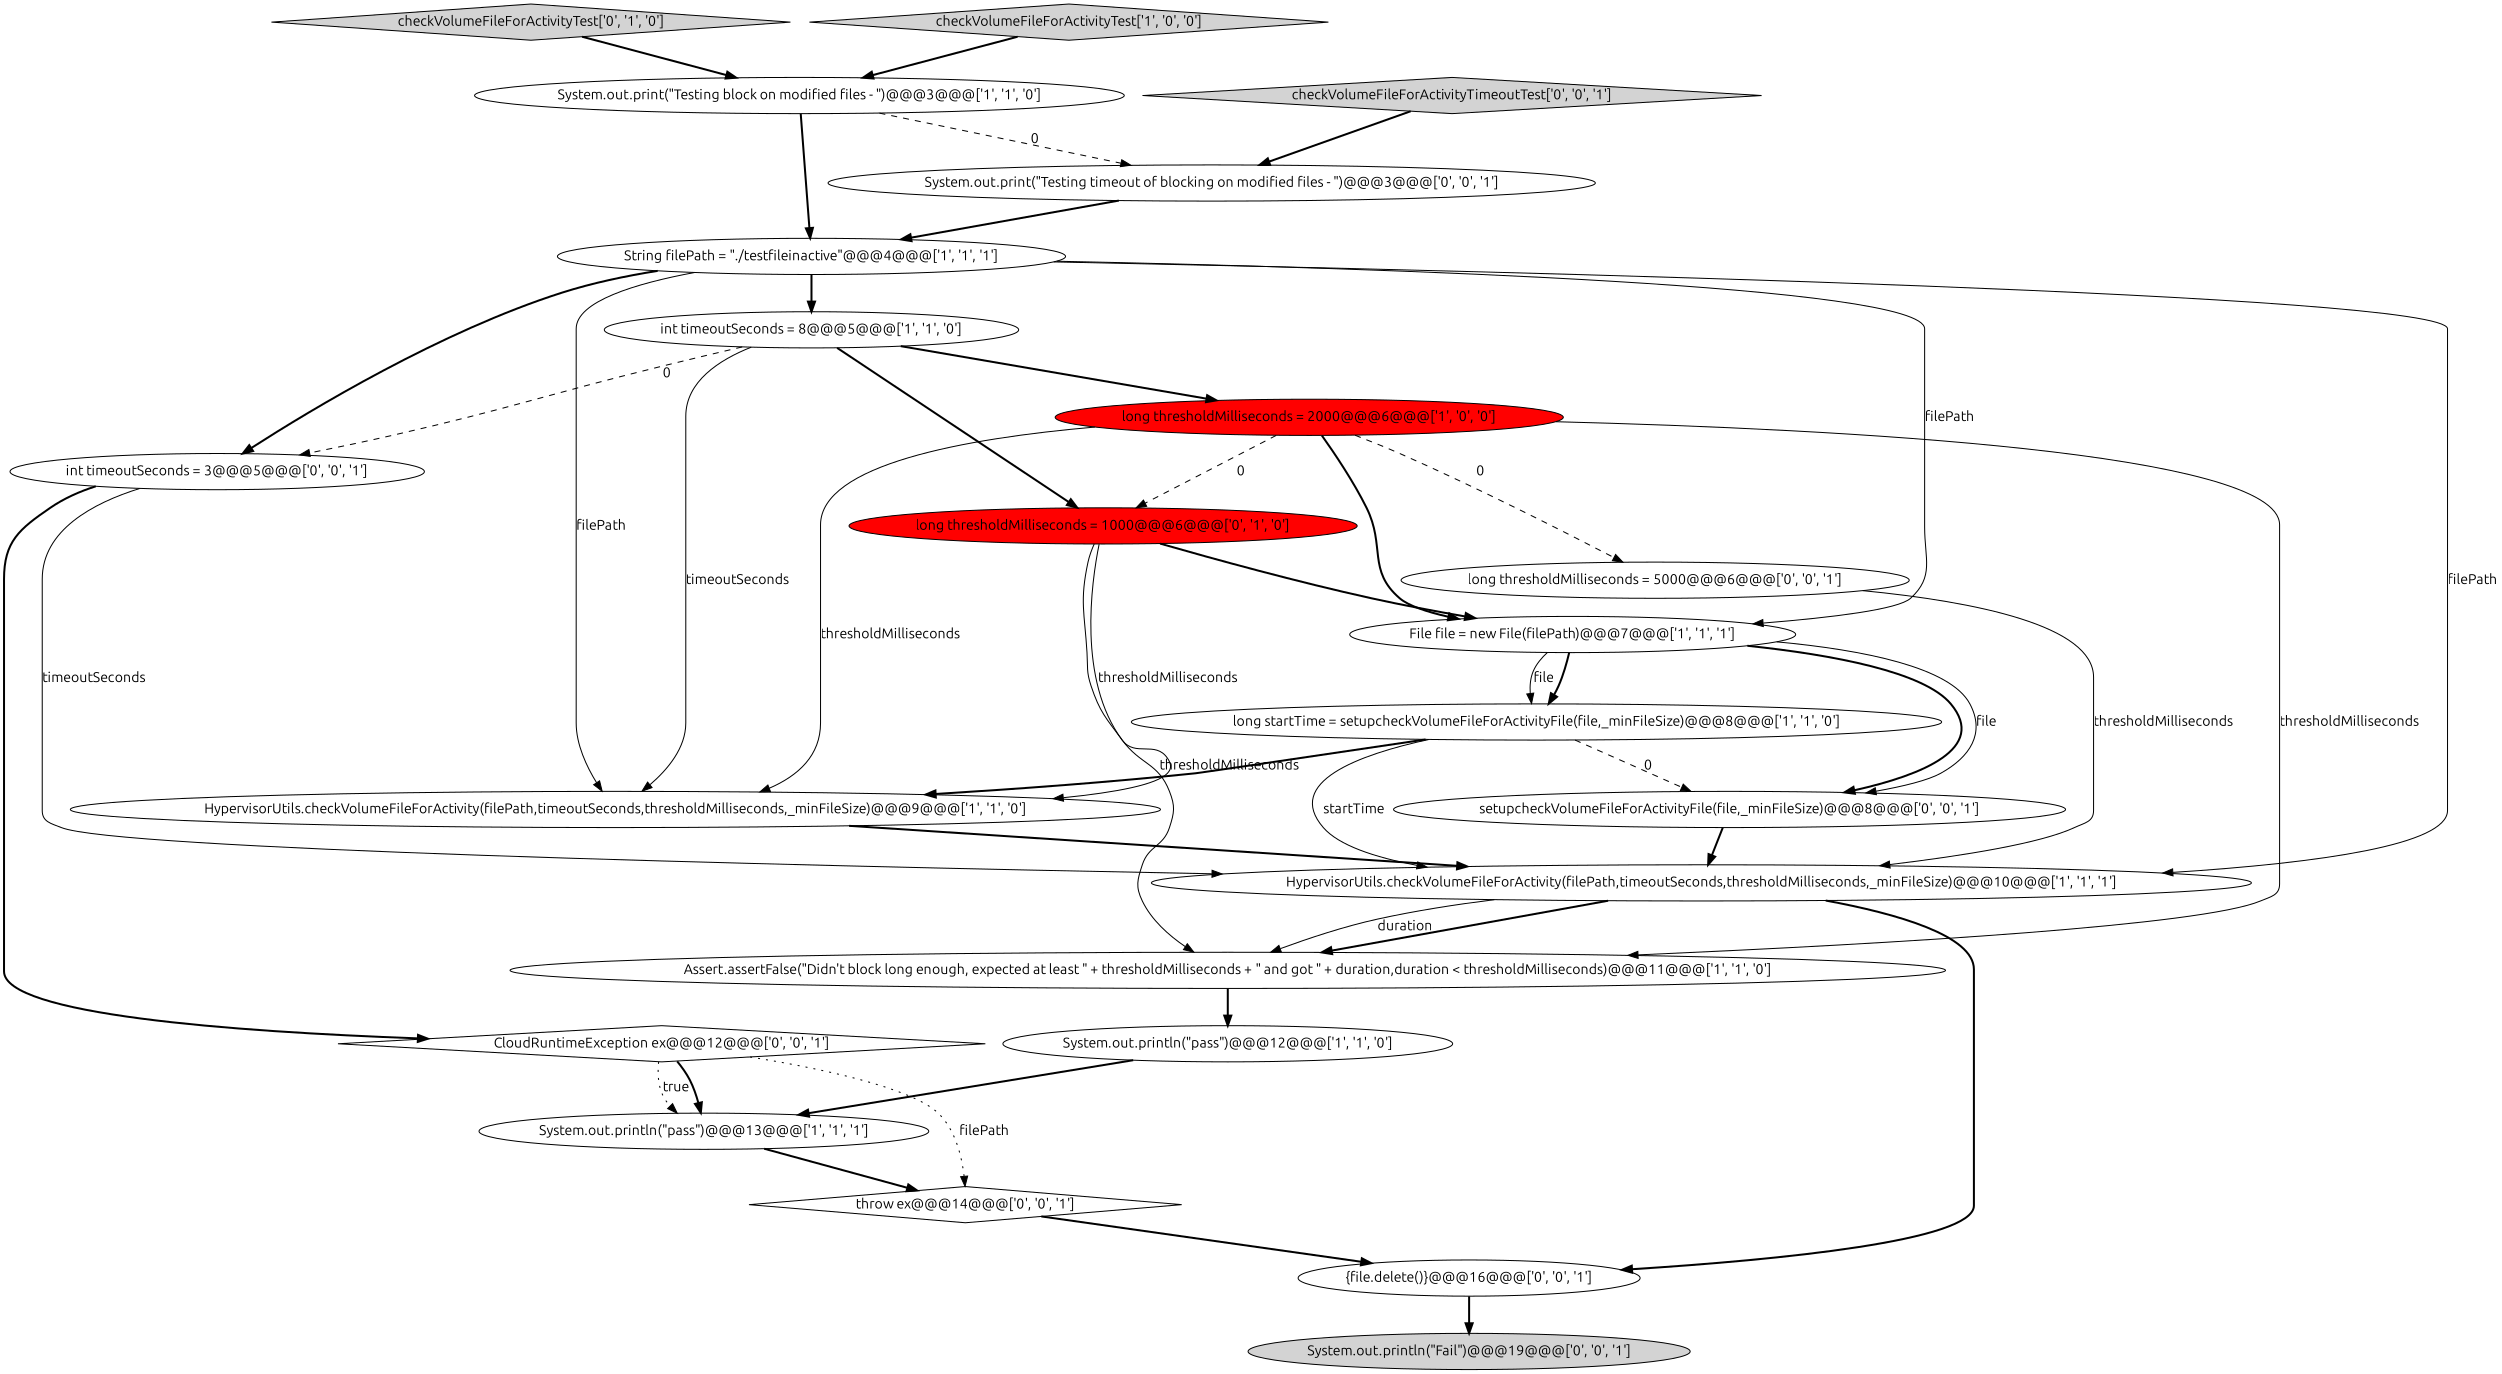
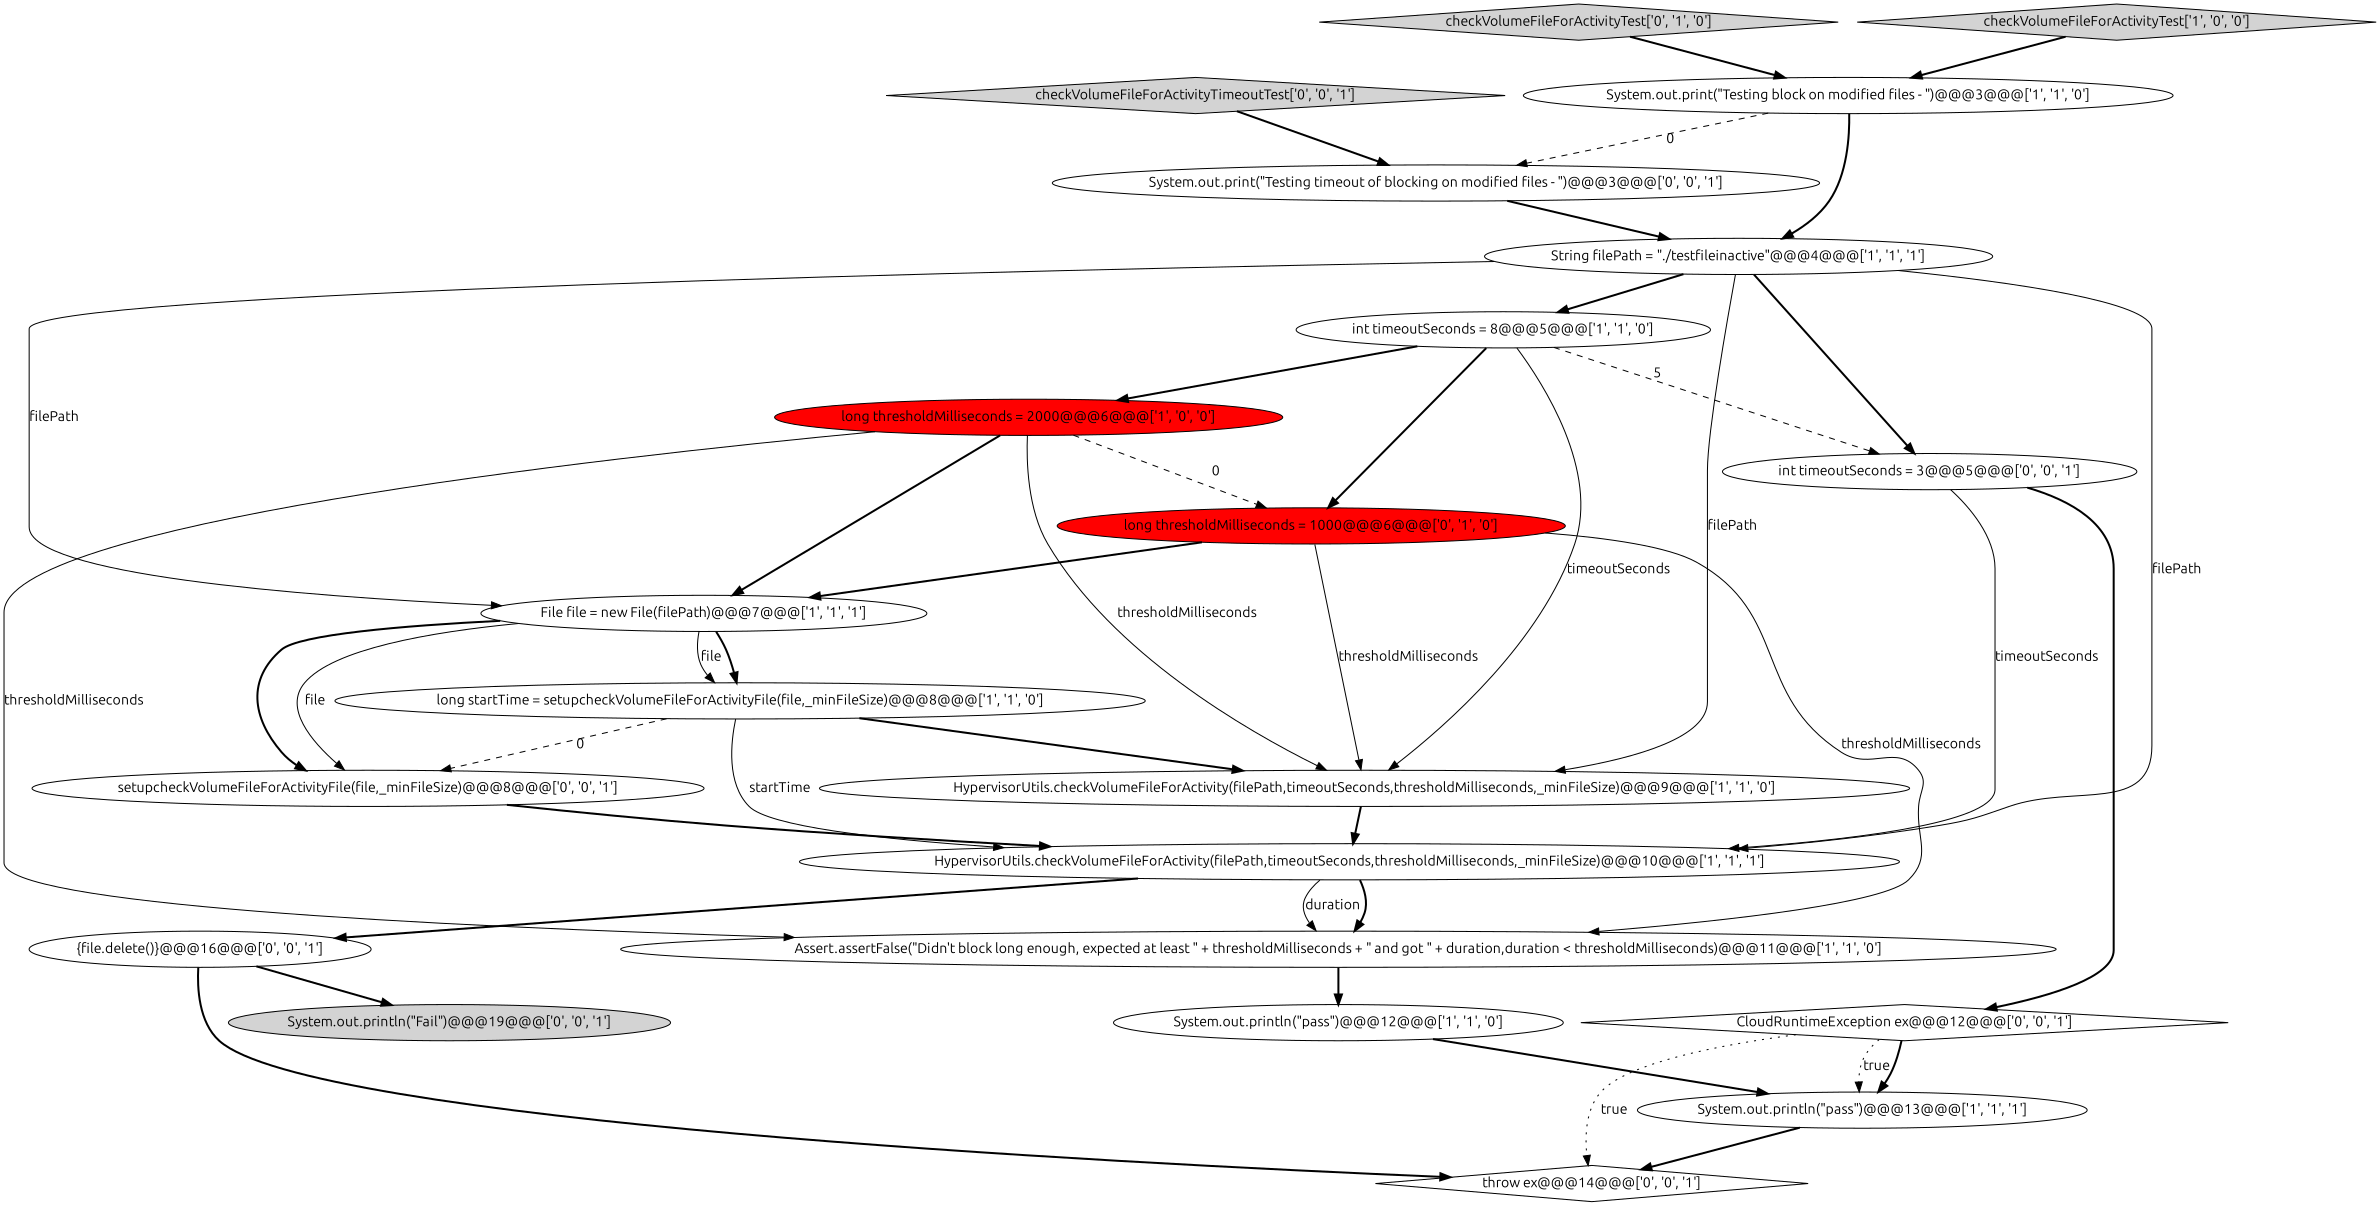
edge "int timeoutSeconds = 8@@@5@@@['1', '1', '0']" -> "int timeoutSeconds = 3@@@5@@@['0', '0', '1']": label "0" -> "5"
node "long thresholdMilliseconds = 5000@@@6@@@['0', '0', '1']": removed
edge "CloudRuntimeException ex@@@12@@@['0', '0', '1']" -> "throw ex@@@14@@@['0', '0', '1']": label "filePath" -> "true"
edge "throw ex@@@14@@@['0', '0', '1']" -> "{file.delete()}@@@16@@@['0', '0', '1']": reversed
